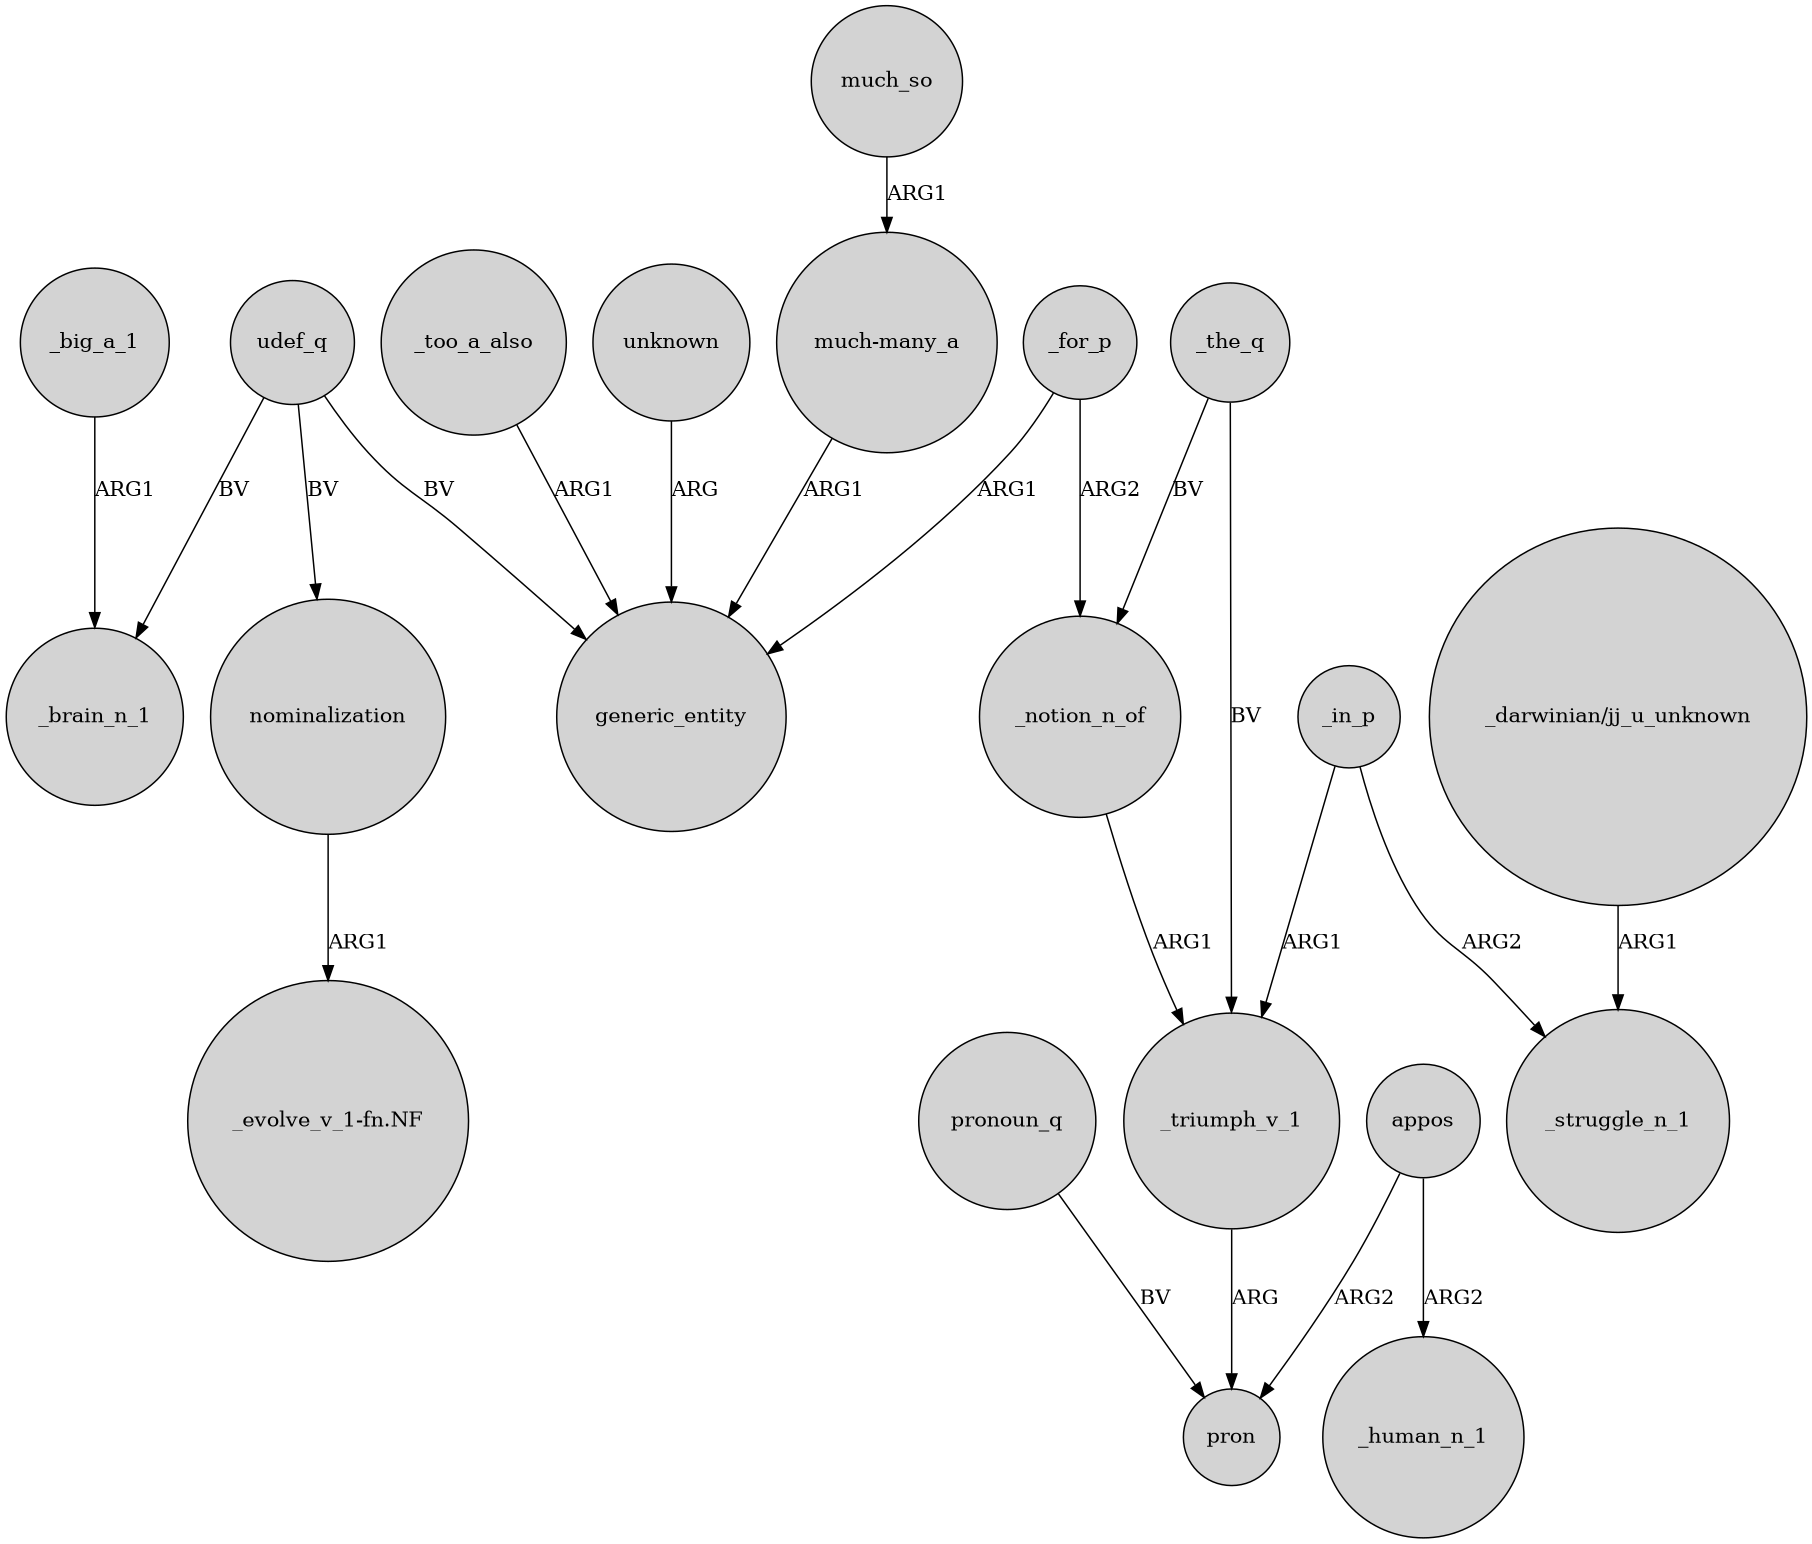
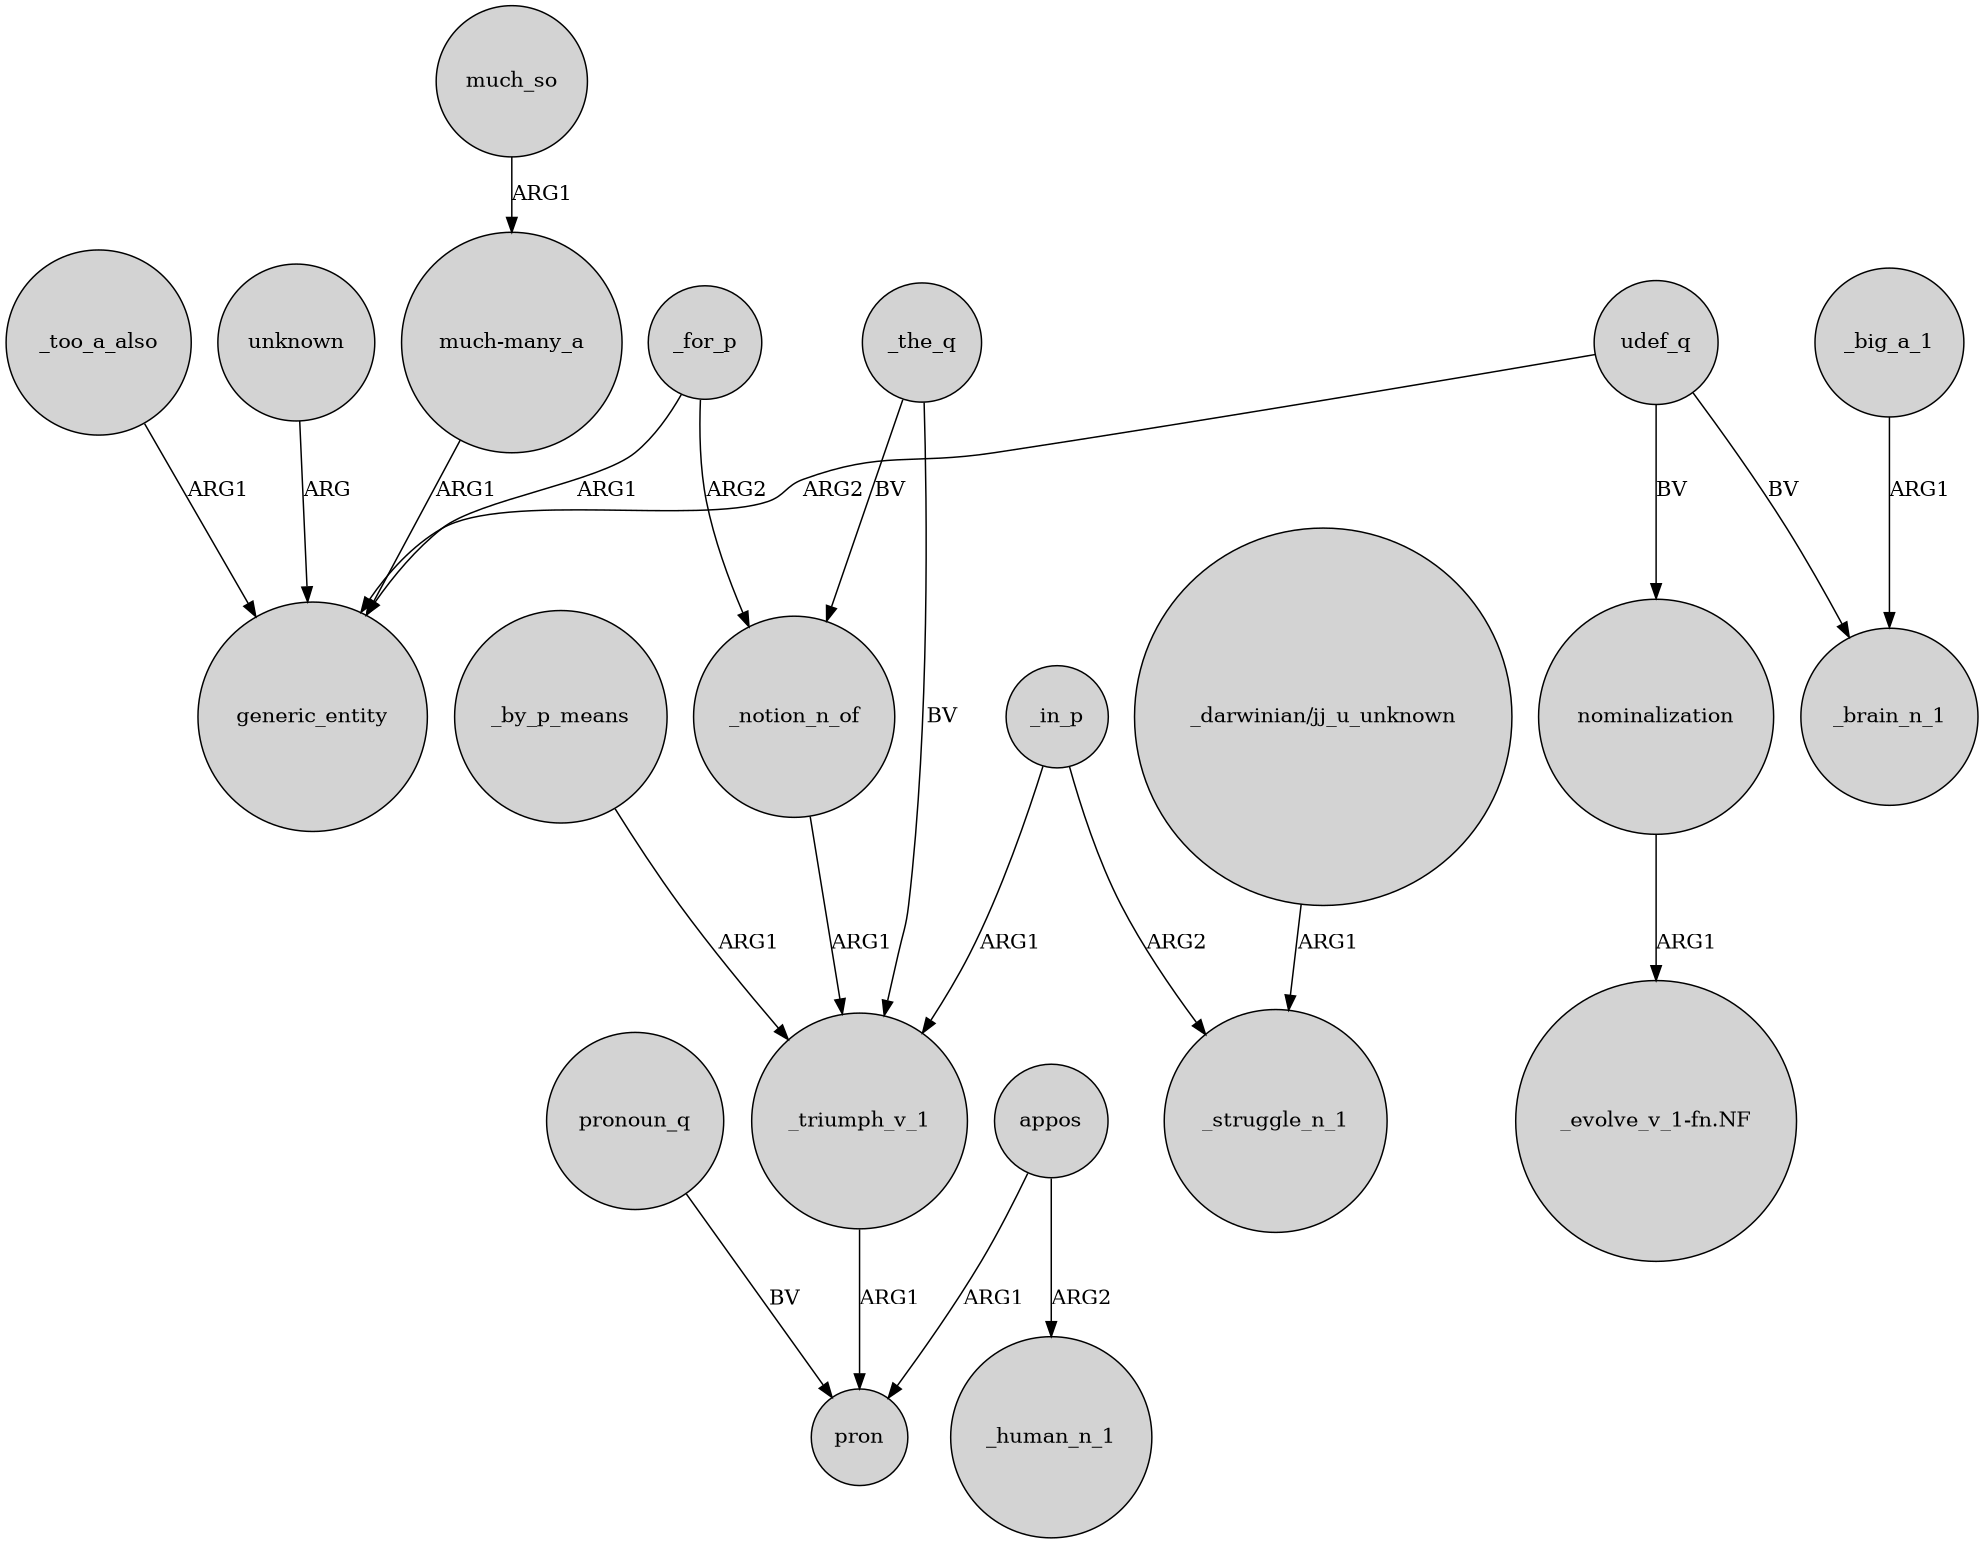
edge "udef_q" -> "generic_entity": label "BV" -> "ARG2"
node "_by_p_means": added
edge "_triumph_v_1" -> "pron": label "ARG" -> "ARG1"
edge "appos" -> "pron": label "ARG2" -> "ARG1"
